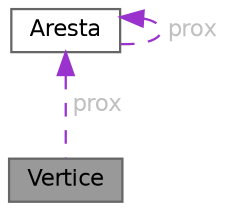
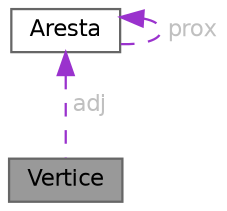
edge "Vertice" -> "Aresta": label " prox" -> " adj"
